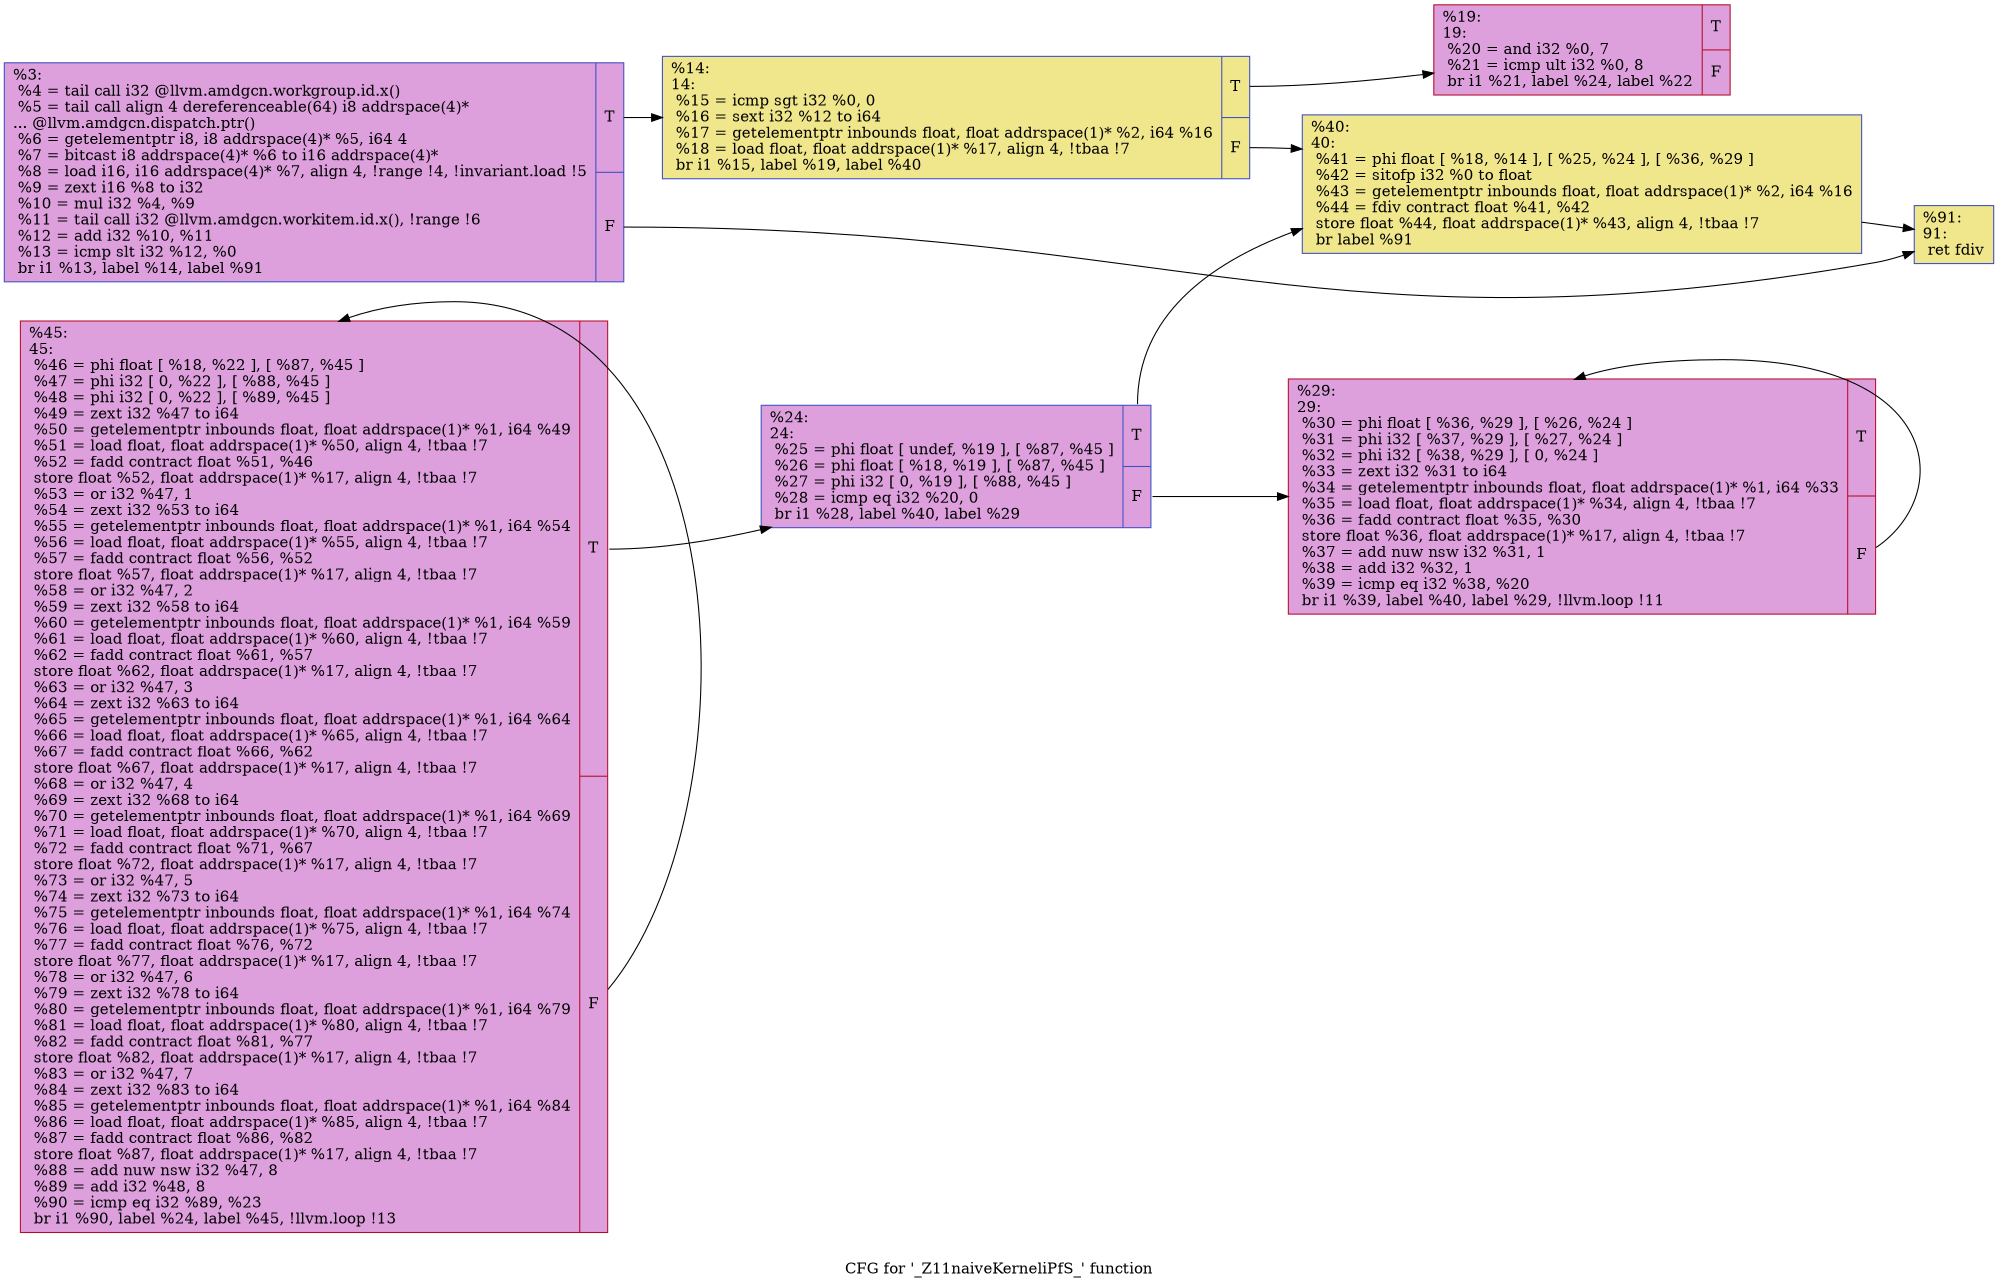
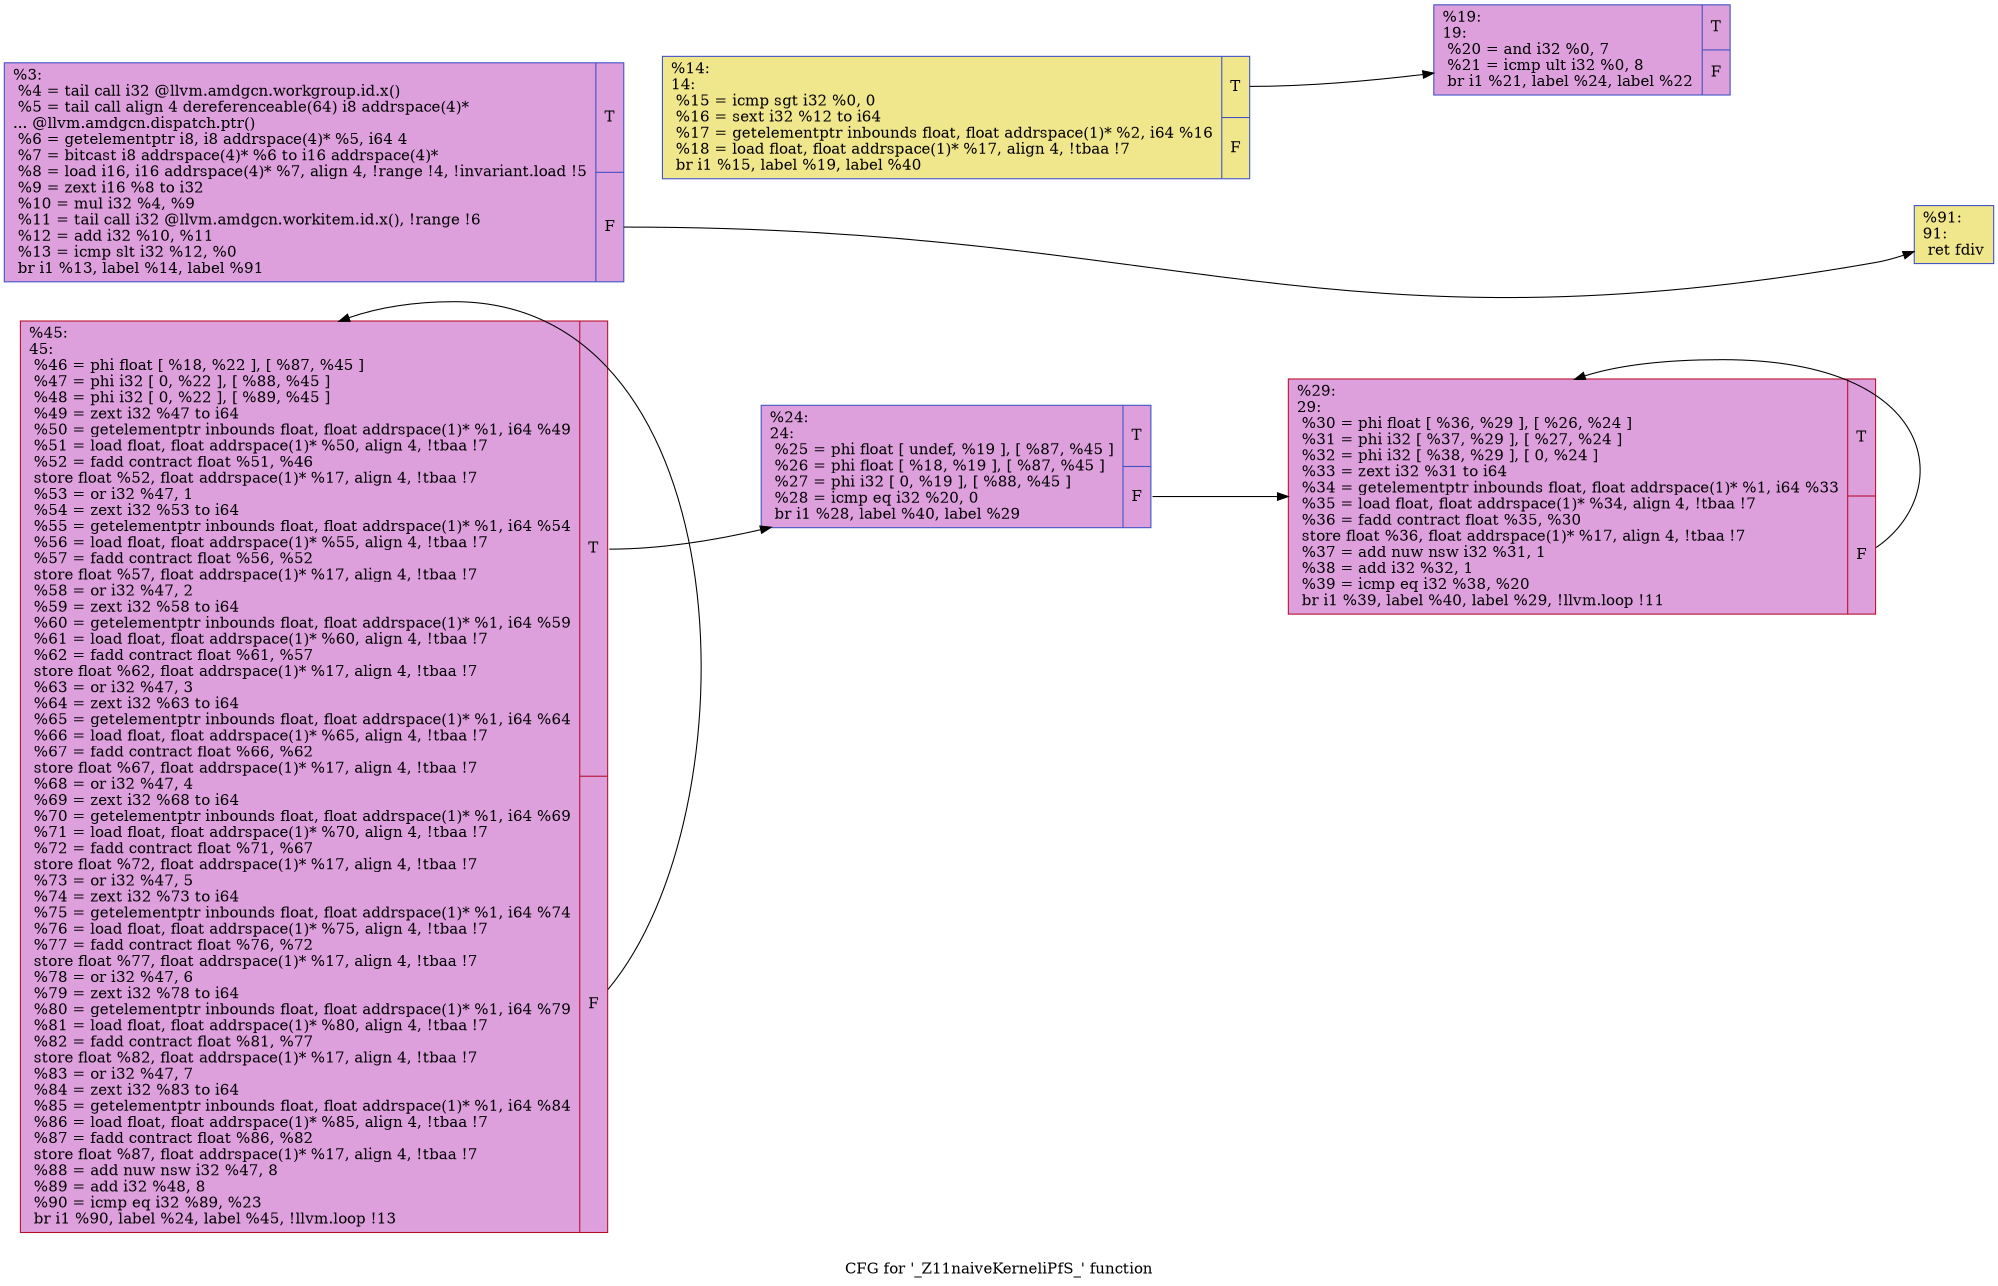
node "%19:": color #b70d28ff -> #3d50c3ff
edge "%3:" -> "%14:": removed
node "%40:": removed
